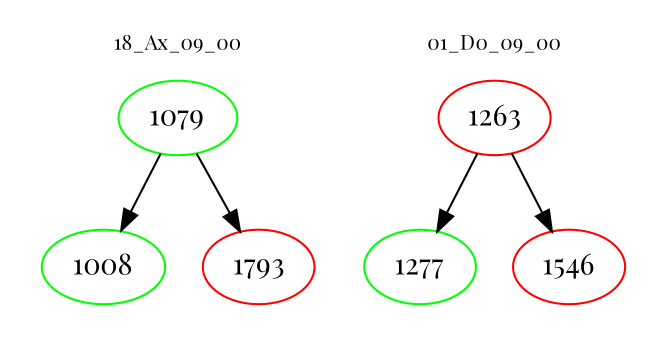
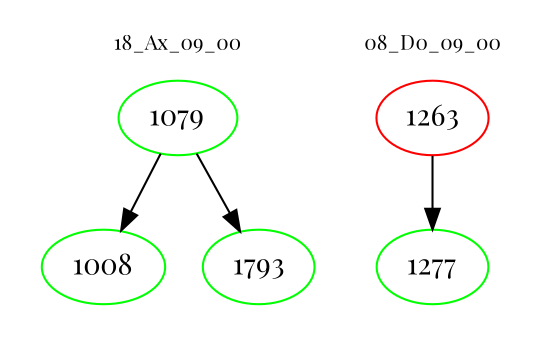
cluster "01_D0_09_00": label "01_D0_09_00" -> "08_D0_09_00"
node "1793": color red -> green
node "1546": removed
